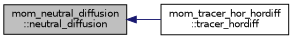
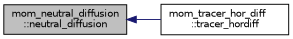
node "mom_tracer_hor_hordiff ::tracer_hordiff": label "mom_tracer_hor_hordiff ::tracer_hordiff" -> "mom_tracer_hor_diff ::tracer_hordiff"
